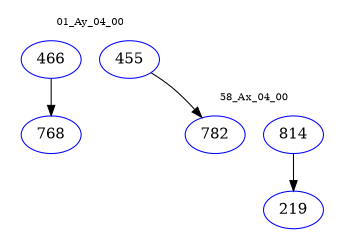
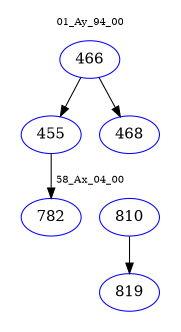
cluster "01_Ay_04_00": label "01_Ay_04_00" -> "01_Ay_94_00"
edge "466" -> "455": added
node "768": label "768" -> "468"
node "814": label "814" -> "810"
node "219": label "219" -> "819"
